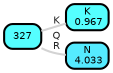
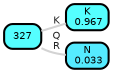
node "N 4.033": label "N 4.033" -> "N 0.033"
